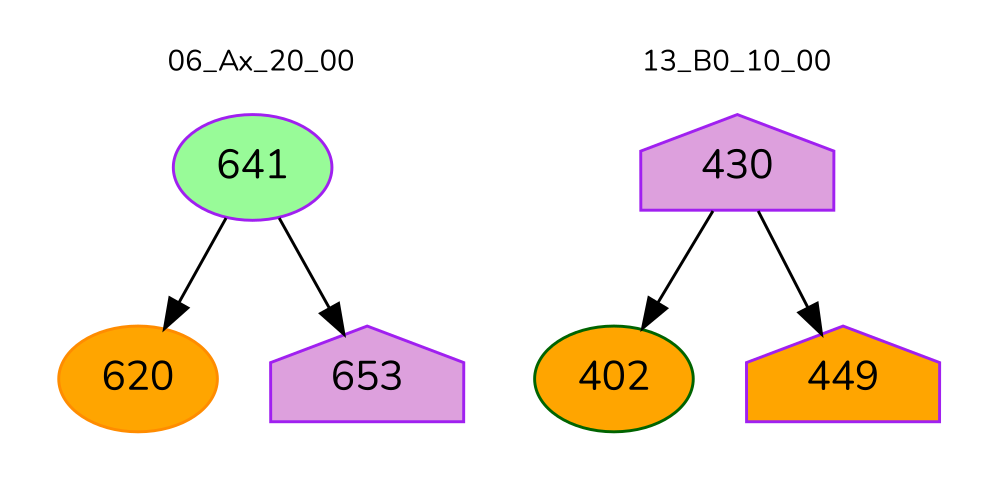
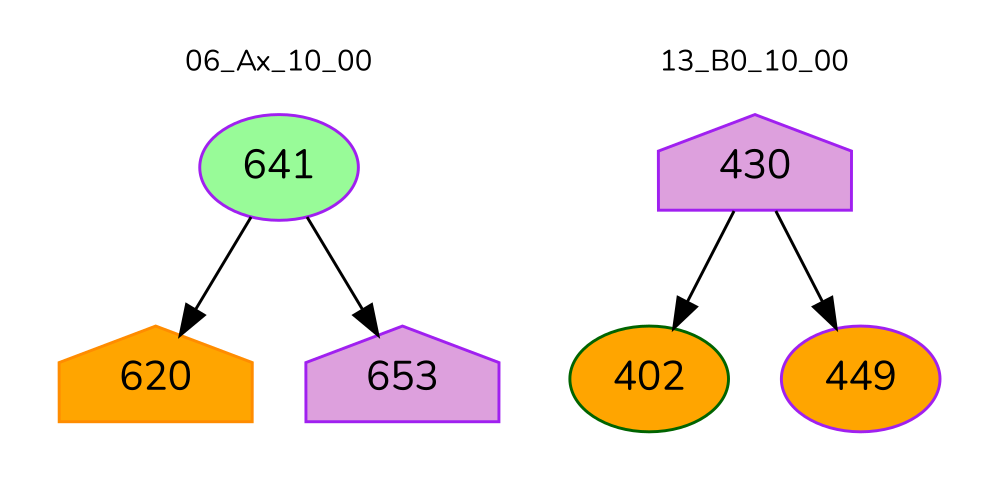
cluster "06_Ax_20_00": label "06_Ax_20_00" -> "06_Ax_10_00"
node "620": shape ellipse -> house
node "449": shape house -> ellipse
